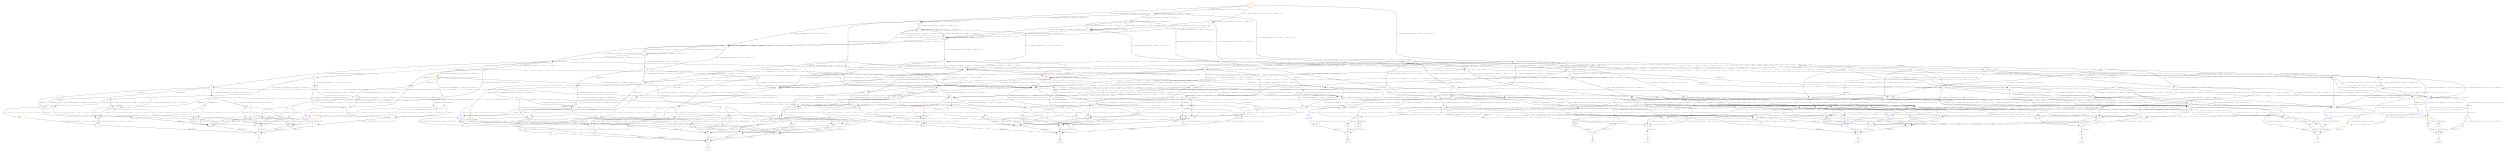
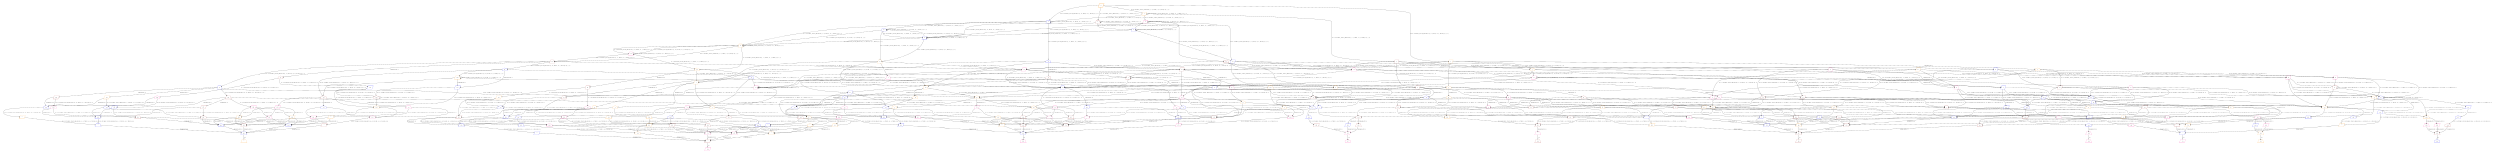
node "161": added
